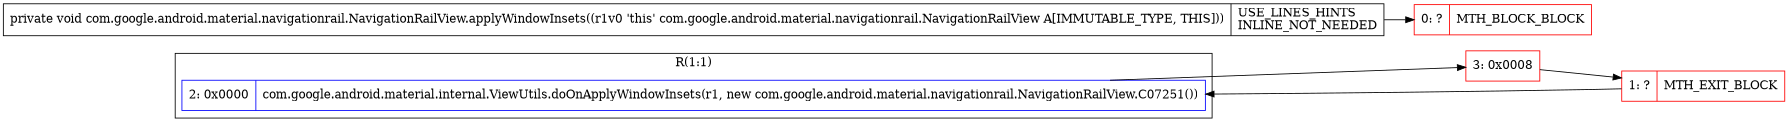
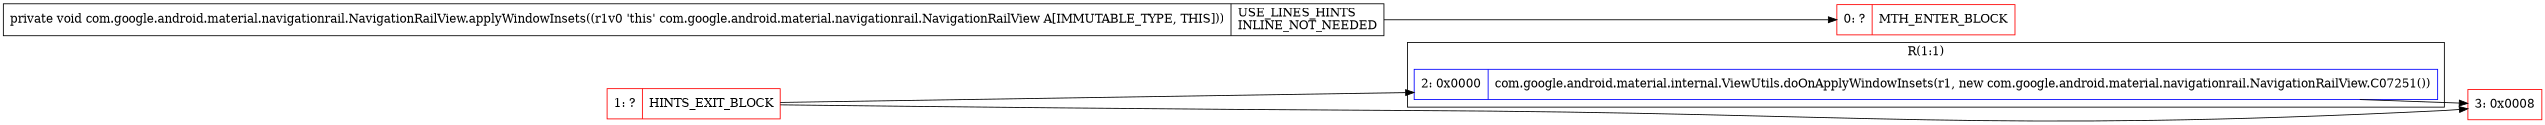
node "0: ?": text "MTH_BLOCK_BLOCK" -> "MTH_ENTER_BLOCK"
edge "3: 0x0008" -> "1: ?": reversed
node "1: ?": text "MTH_EXIT_BLOCK" -> "HINTS_EXIT_BLOCK"
